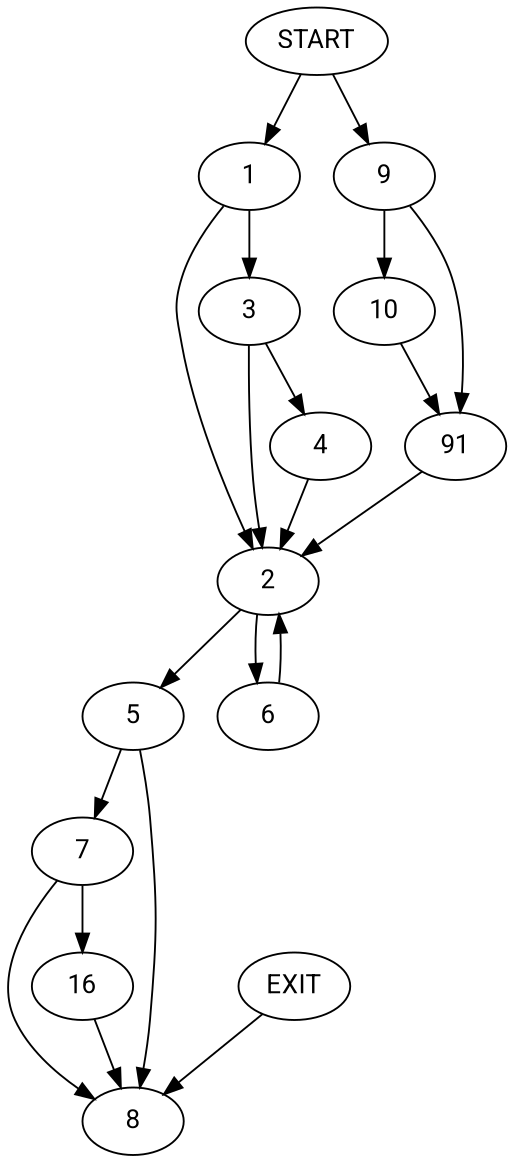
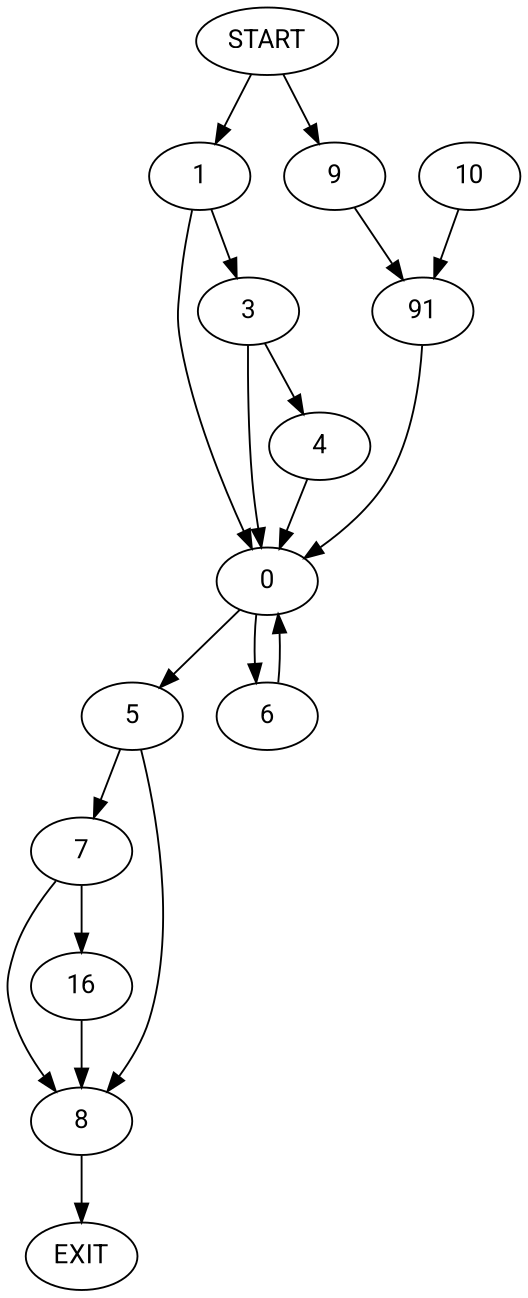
edge "9" -> "10": removed
node "2": label "2" -> "0"
edge "EXIT" -> "8": reversed
